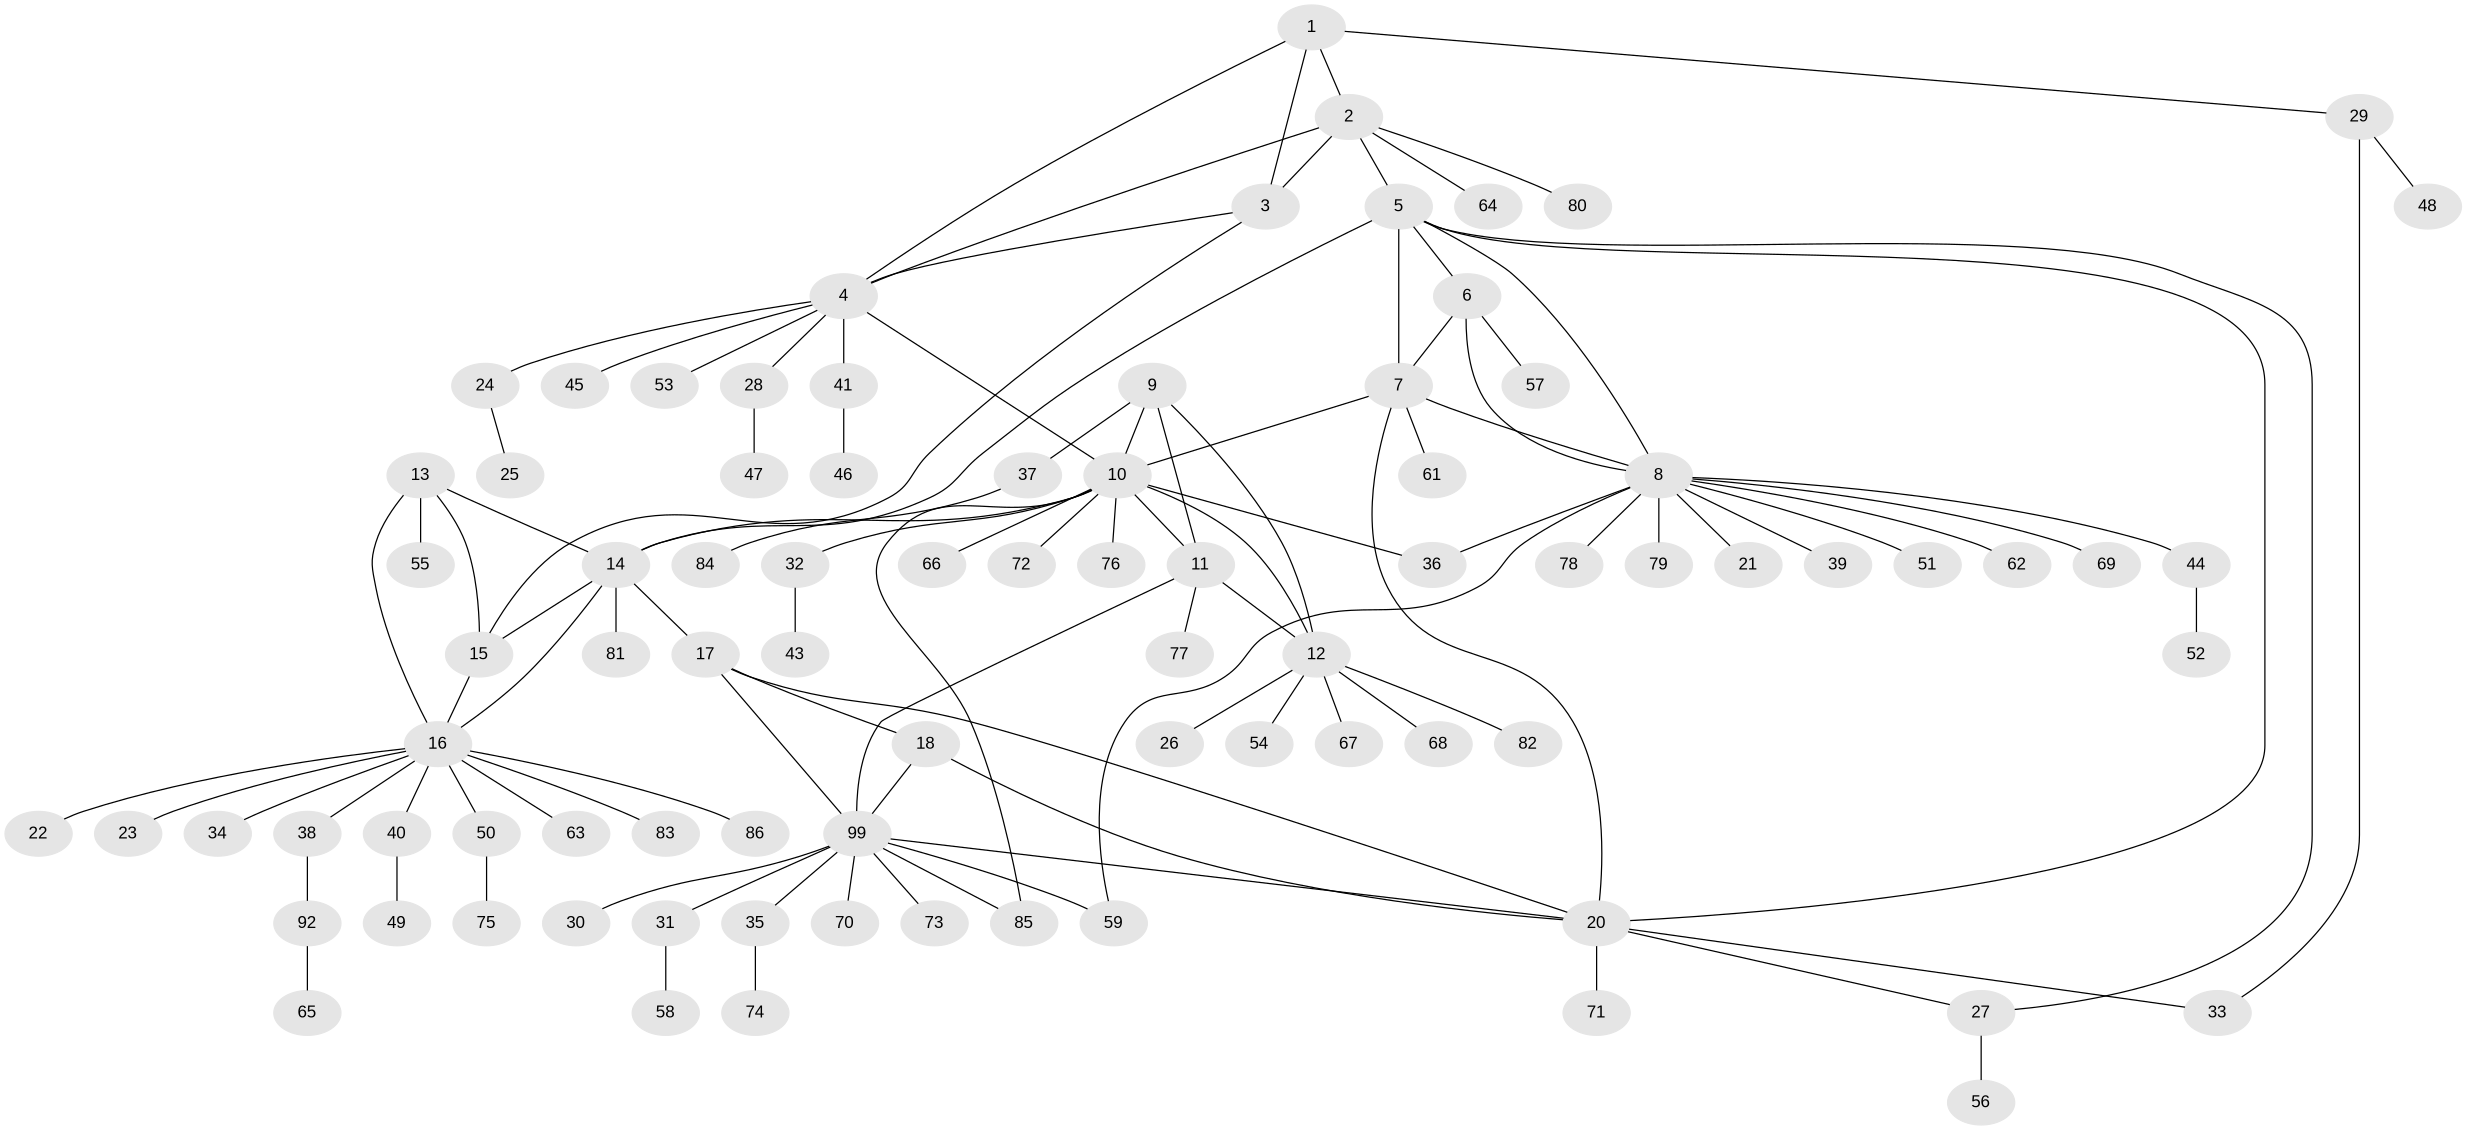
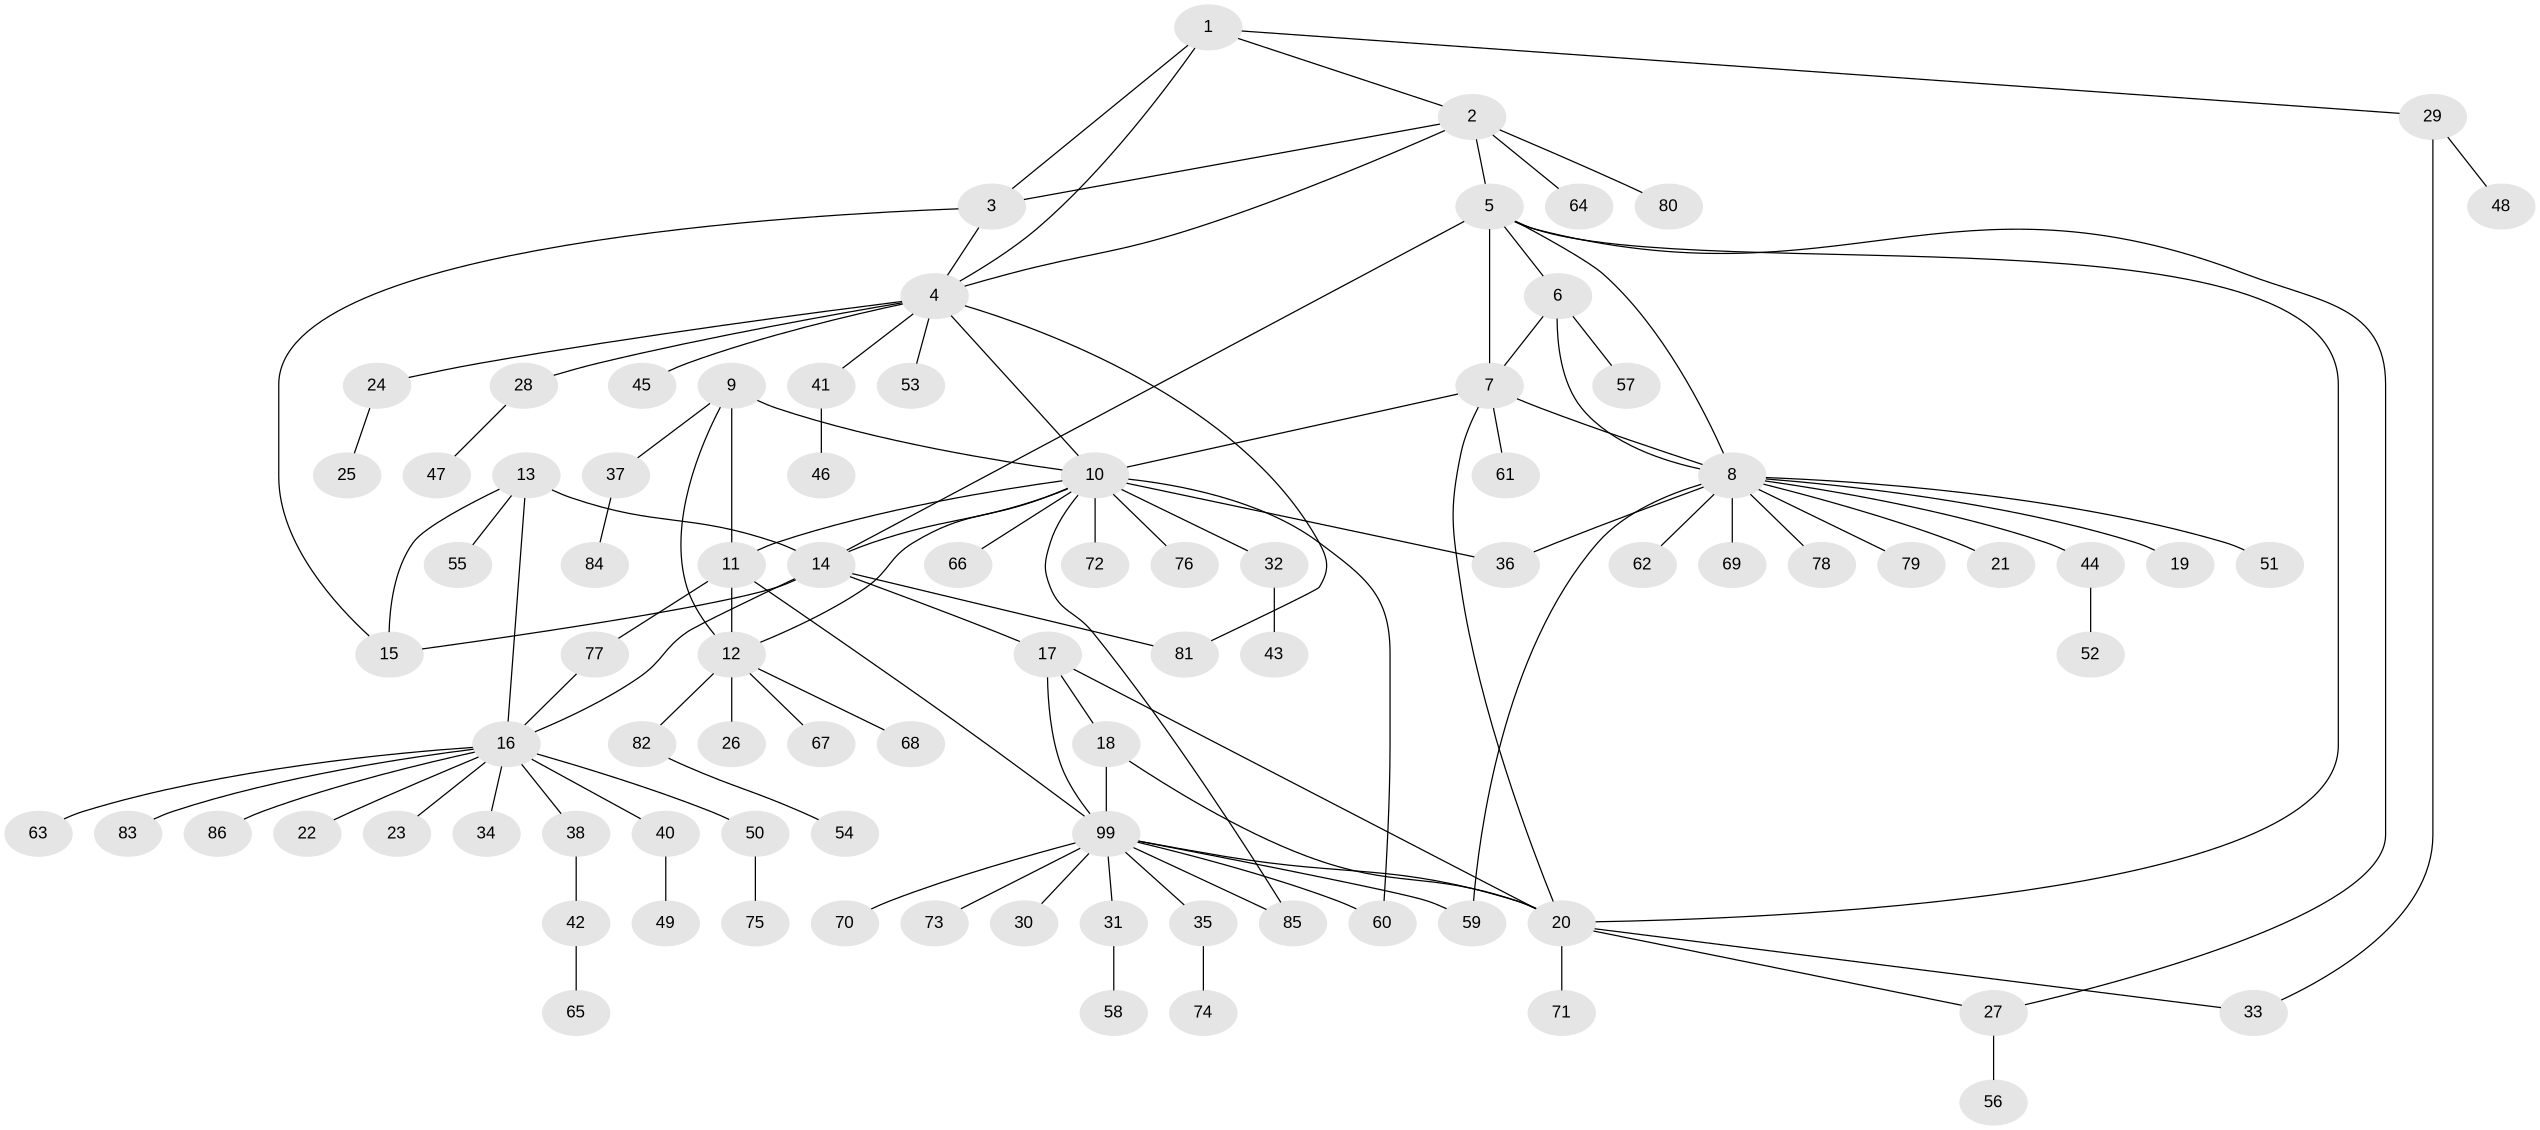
edge "4" -- "81": added
node "39": label "39" -> "19"
edge "15" -- "16": now "77" -- "16"
edge "12" -- "54": now "82" -- "54"
node "92": label "92" -> "42"
node "60": added
